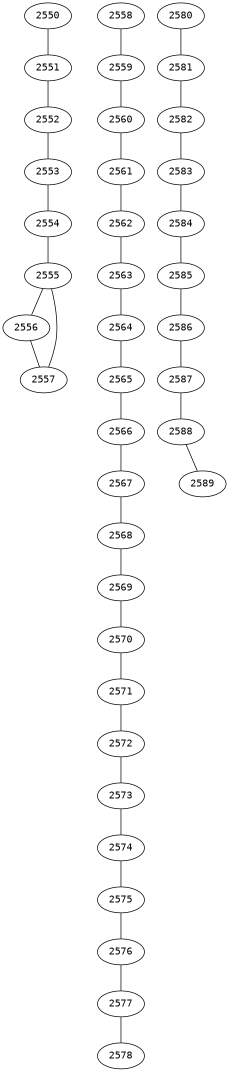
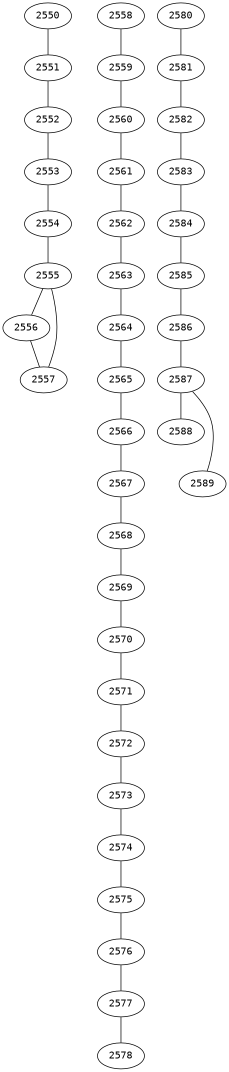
edge "2588" -- "2589": now "2587" -- "2589"
